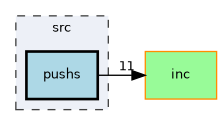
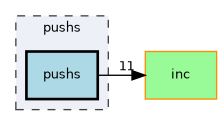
cluster "src": label "src" -> "pushs"
